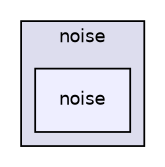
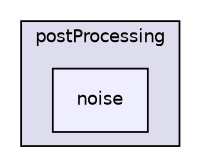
cluster "noise": label "noise" -> "postProcessing"
